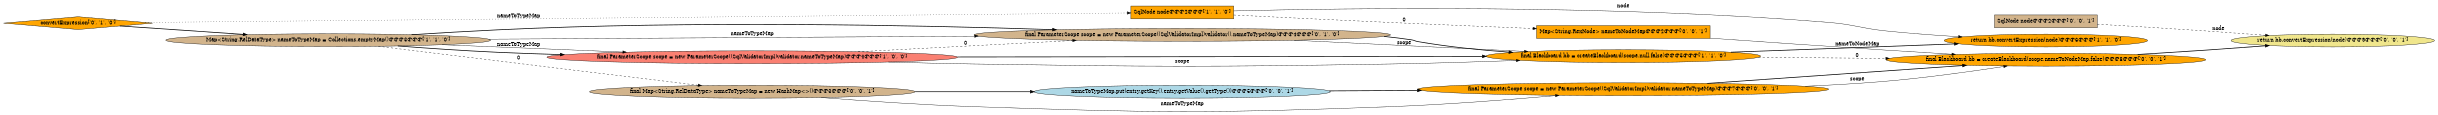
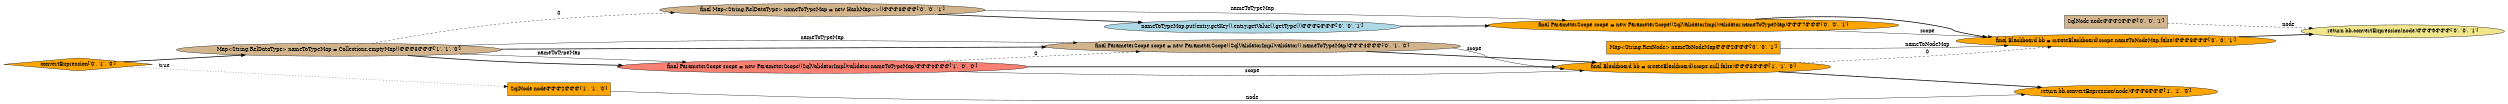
edge "convertExpression['0', '1', '0']" -> "SqlNode node@@@2@@@['1', '1', '0']": label "nameToTypeMap" -> "true"
edge "SqlNode node@@@2@@@['1', '1', '0']" -> "Map<String,RexNode> nameToNodeMap@@@2@@@['0', '0', '1']": removed, label "0"
